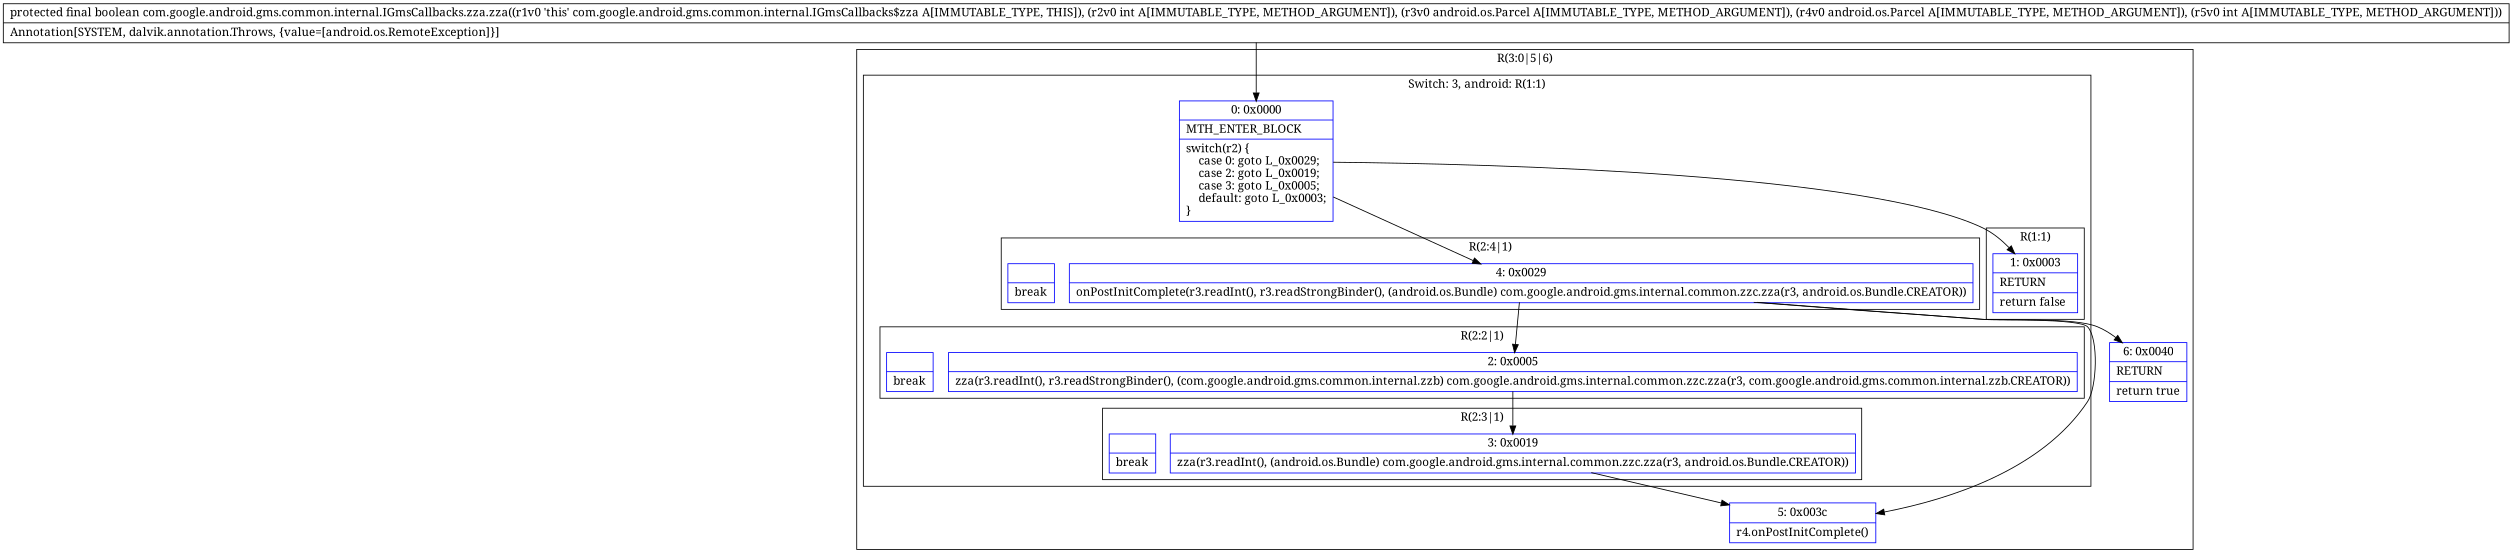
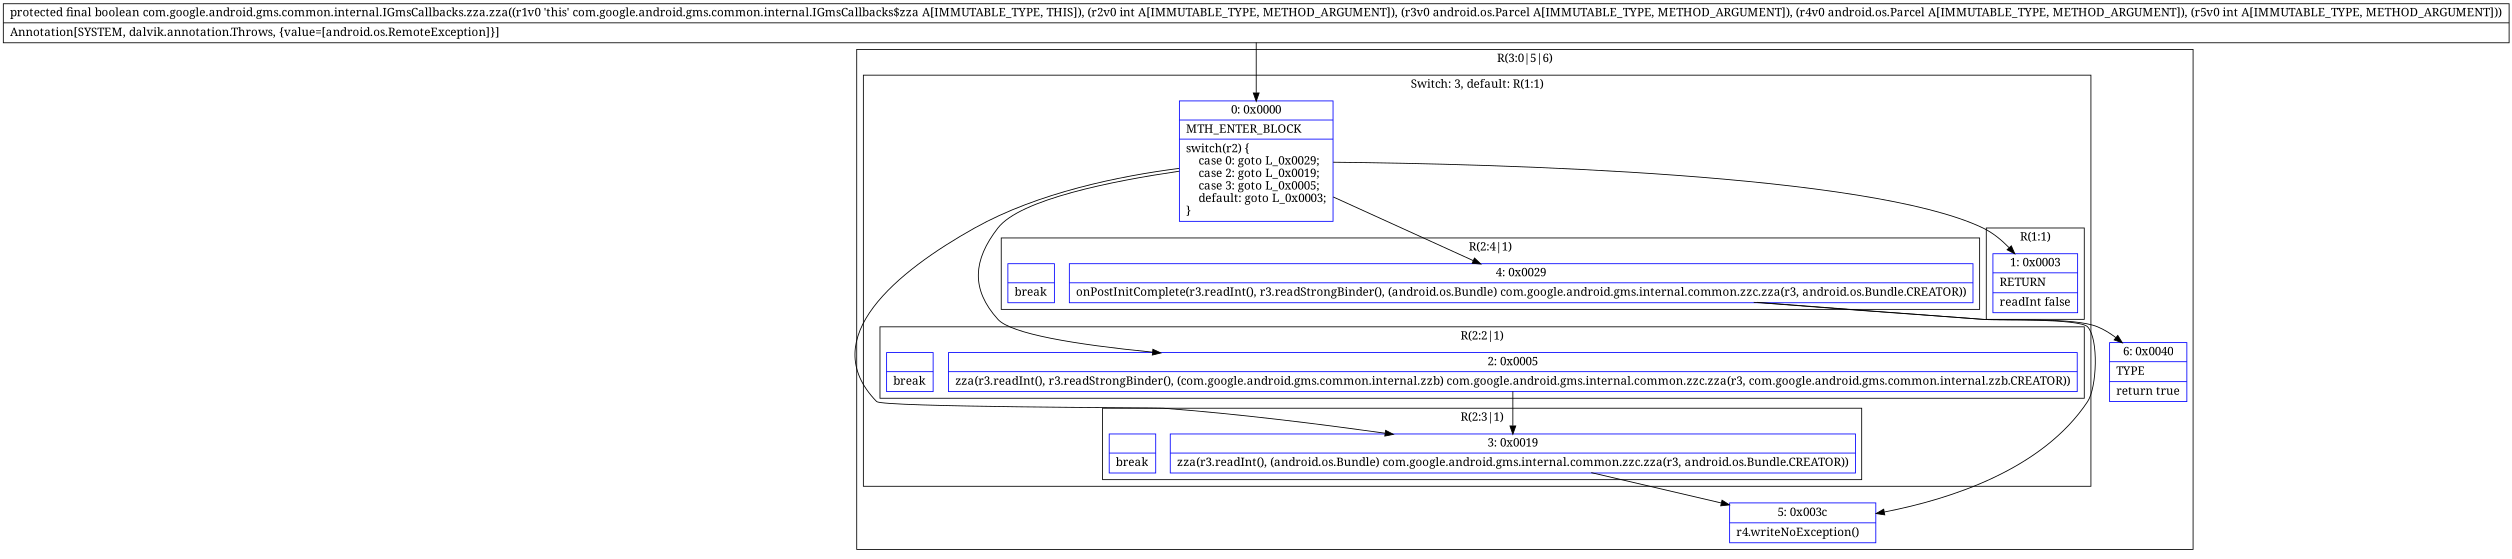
cluster "Switch: 3, android: R(1:1)": label "Switch: 3, android: R(1:1)" -> "Switch: 3, default: R(1:1)"
node "1: 0x0003": text "return false" -> "readInt false"
edge "4: 0x0029" -> "2: 0x0005": now "0: 0x0000" -> "2: 0x0005"
node "6: 0x0040": text "RETURN" -> "TYPE"
edge "0: 0x0000" -> "3: 0x0019": added
node "5: 0x003c": text "r4.onPostInitComplete()" -> "r4.writeNoException()"
